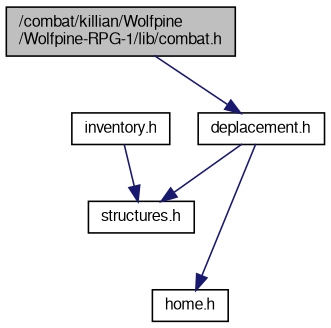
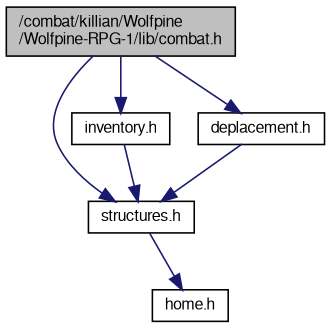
edge "/combat/killian/Wolfpine /Wolfpine-RPG-1/lib/combat.h" -> "inventory.h": added
edge "/combat/killian/Wolfpine /Wolfpine-RPG-1/lib/combat.h" -> "structures.h": added
edge "deplacement.h" -> "home.h": now "structures.h" -> "home.h"
